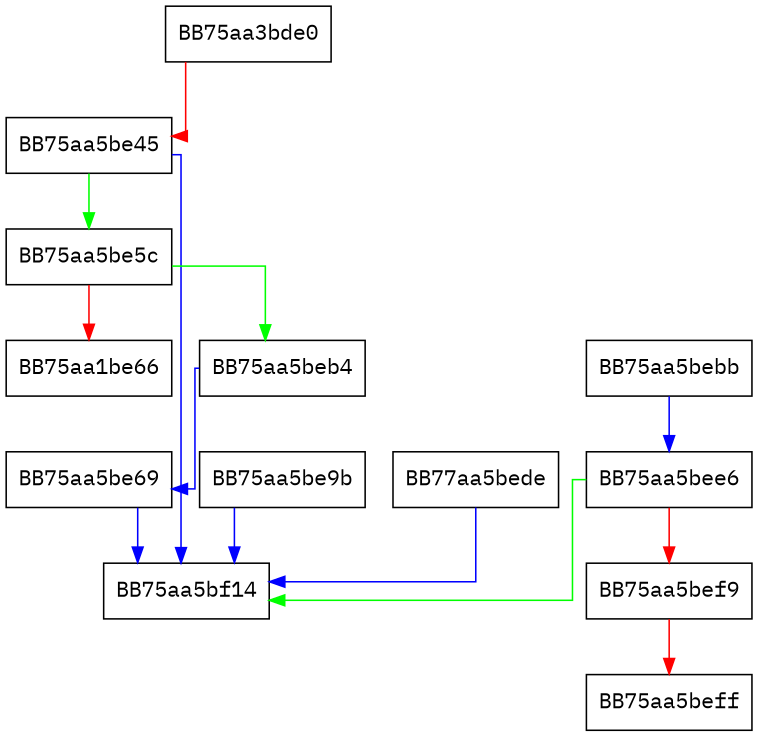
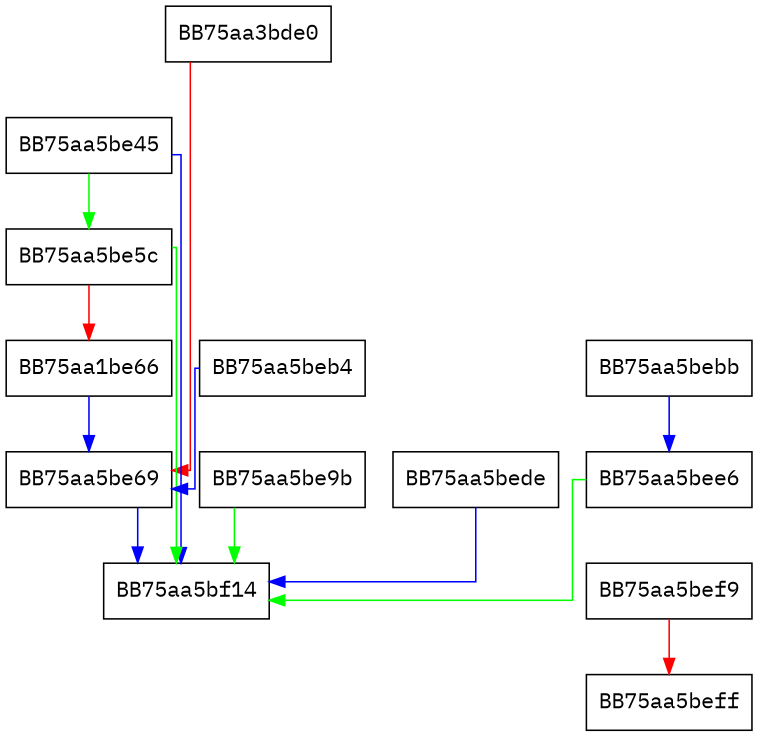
edge "BB75aa3bde0" -> "BB75aa5be45": now "BB75aa3bde0" -> "BB75aa5be69"
edge "BB75aa5be5c" -> "BB75aa5beb4": now "BB75aa5be5c" -> "BB75aa5bf14"
edge "BB75aa1be66" -> "BB75aa5be69": added
node "BB77aa5bede": label "BB77aa5bede" -> "BB75aa5bede"
edge "BB75aa5be9b" -> "BB75aa5bf14": color blue -> green
edge "BB75aa5bee6" -> "BB75aa5bef9": removed
